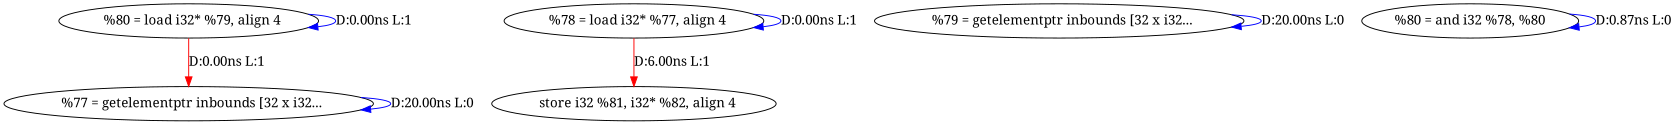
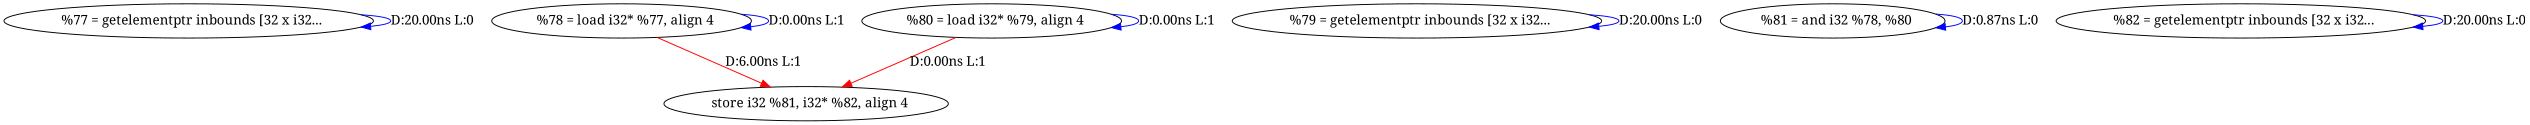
node "%80 = and i32 %78, %80": label "%80 = and i32 %78, %80" -> "%81 = and i32 %78, %80"
node "%82 = getelementptr inbounds [32 x i32...": added
edge "%80 = load i32* %79, align 4" -> "%77 = getelementptr inbounds [32 x i32...": now "%80 = load i32* %79, align 4" -> "store i32 %81, i32* %82, align 4"
